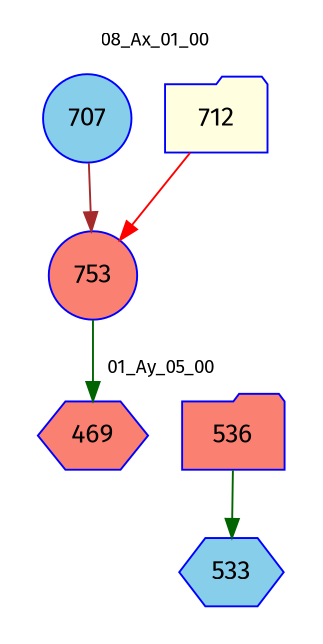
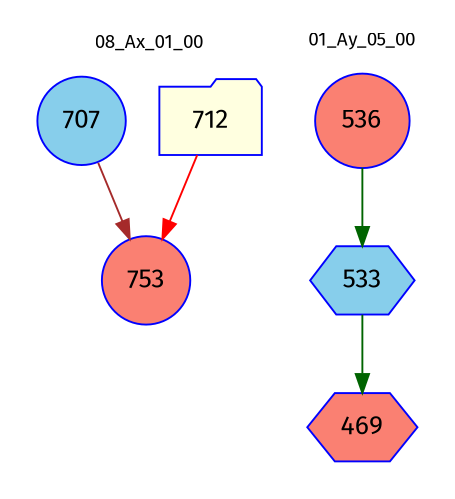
edge "753" -> "469": now "533" -> "469"
node "536": shape folder -> circle
